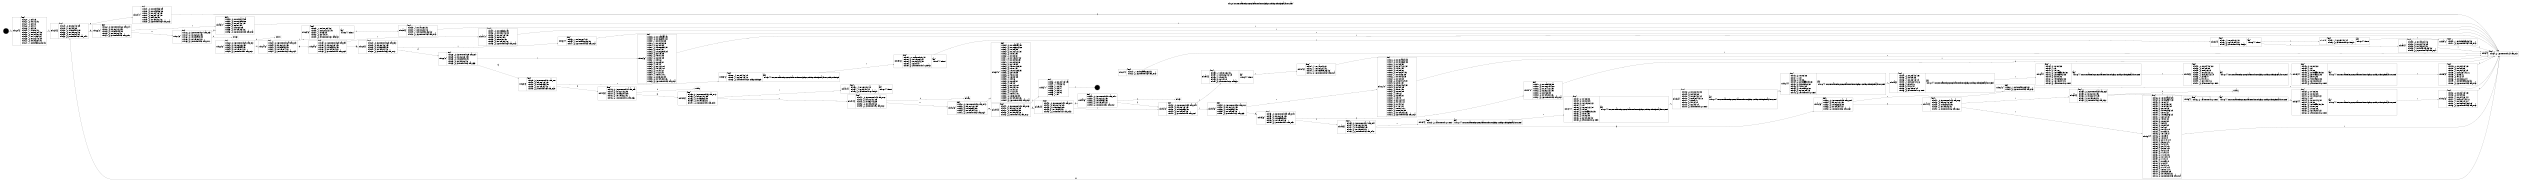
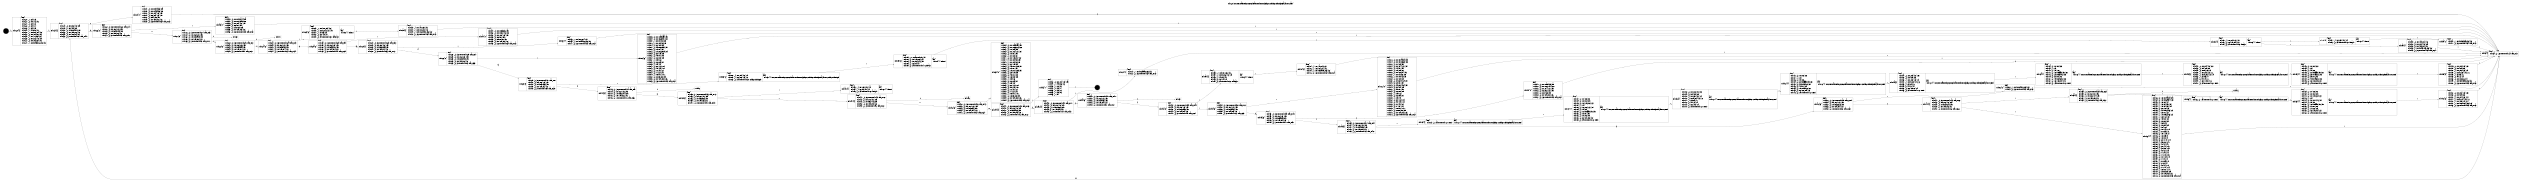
edge "0x401878 [22]" -> "0x401ad2 [27]": now "0x401878 [22]" -> "0x40188e [22]"
edge "0x401992 [25]" -> "0x4019c4 [25]": now "0x401992 [25]" -> "0x401c7d [12]"
